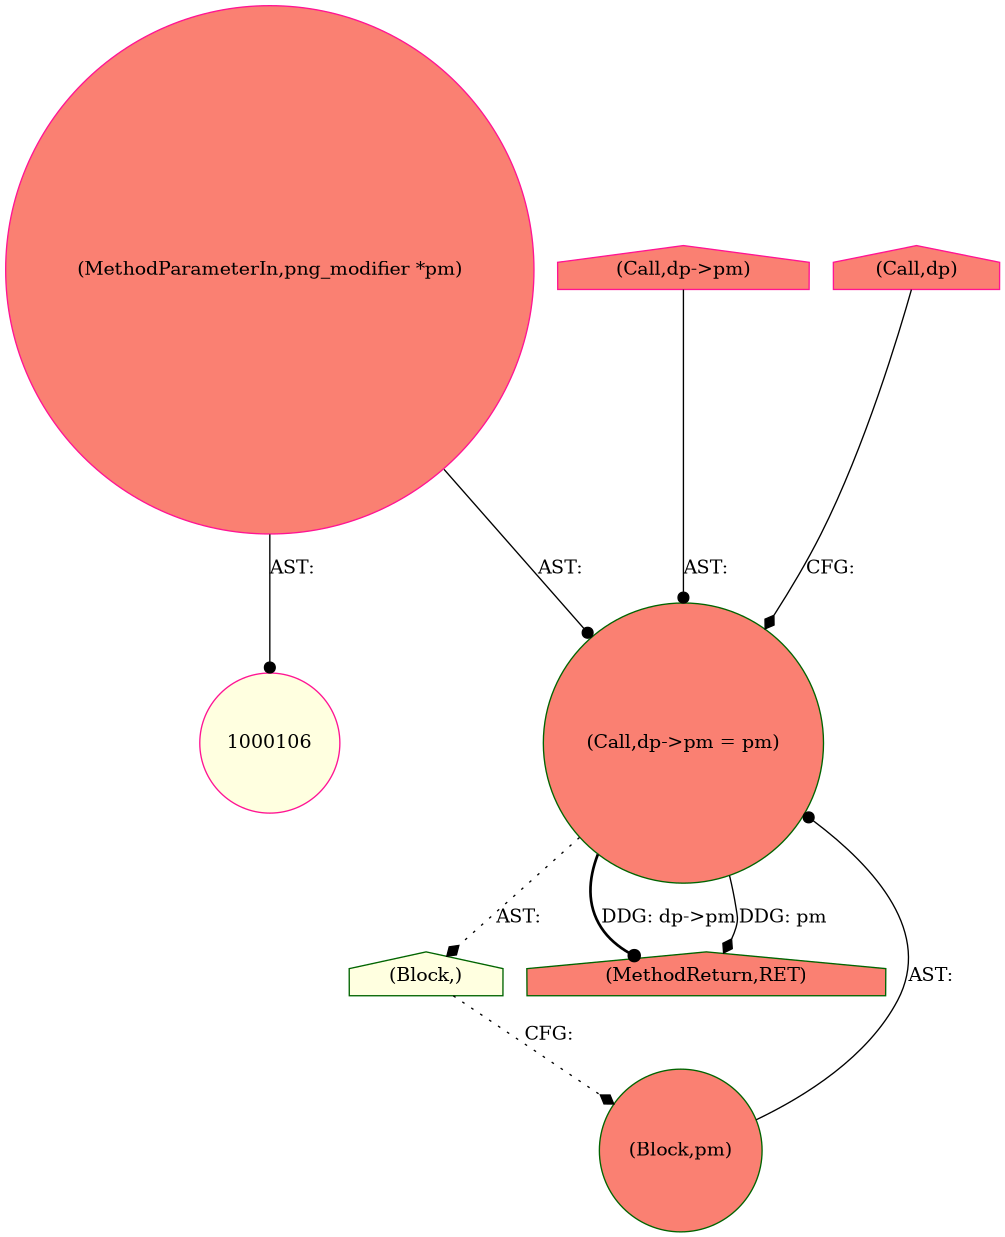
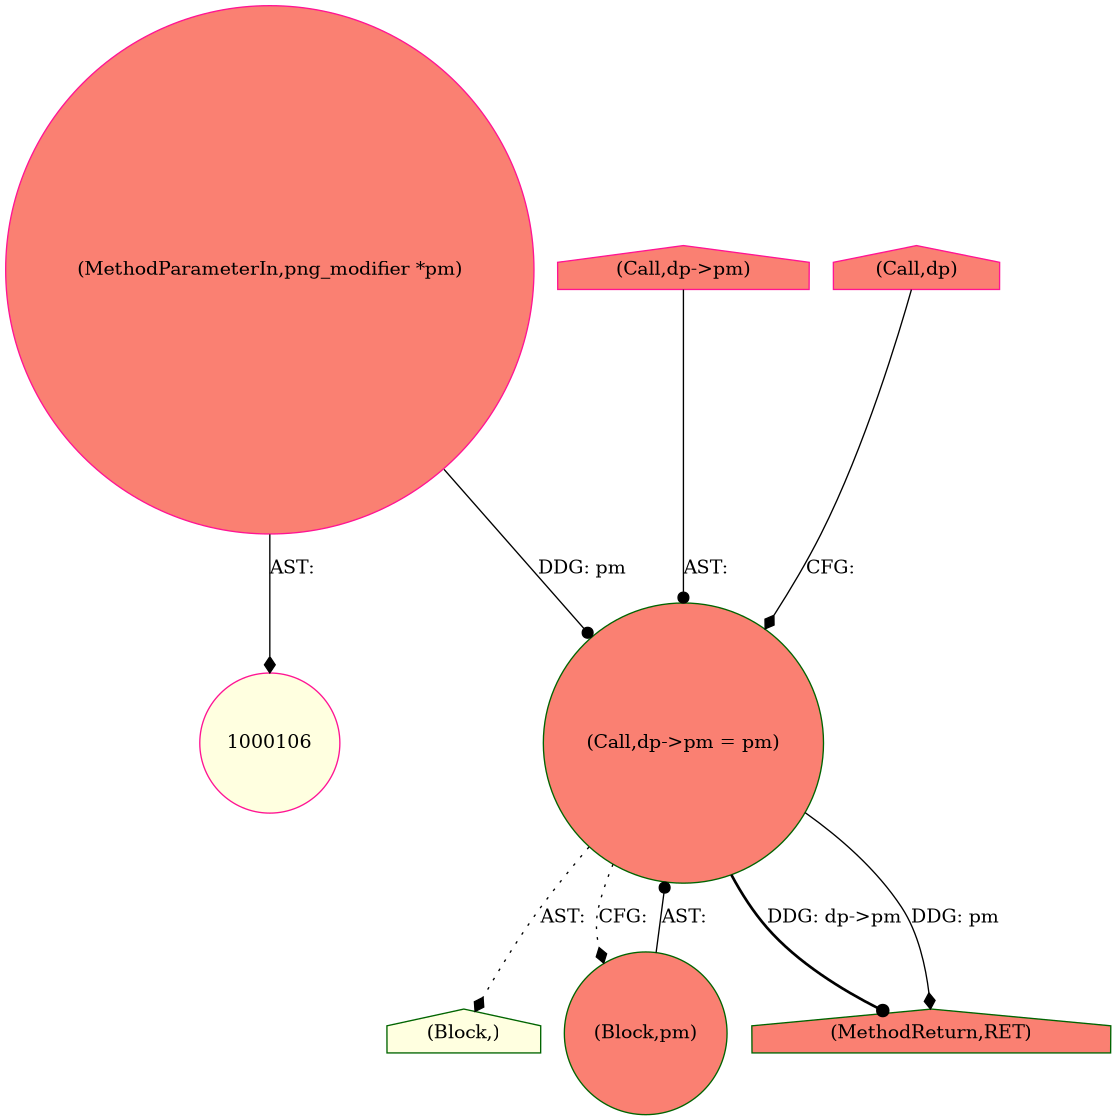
edge "(MethodParameterIn,png_modifier *pm)" -> "(Call,dp->pm = pm)": label "AST: " -> "DDG: pm"
edge "(MethodParameterIn,png_modifier *pm)" -> "1000106": arrowhead dot -> diamond
edge "(Block,)" -> "(Block,pm)": now "(Call,dp->pm = pm)" -> "(Block,pm)"
